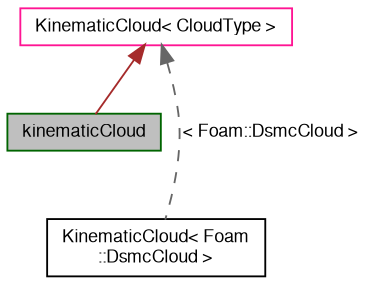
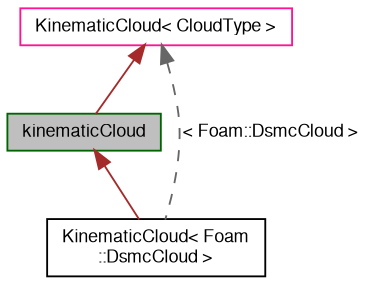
edge "KinematicCloud< Foam ::DsmcCloud >" -> "kinematicCloud": added
